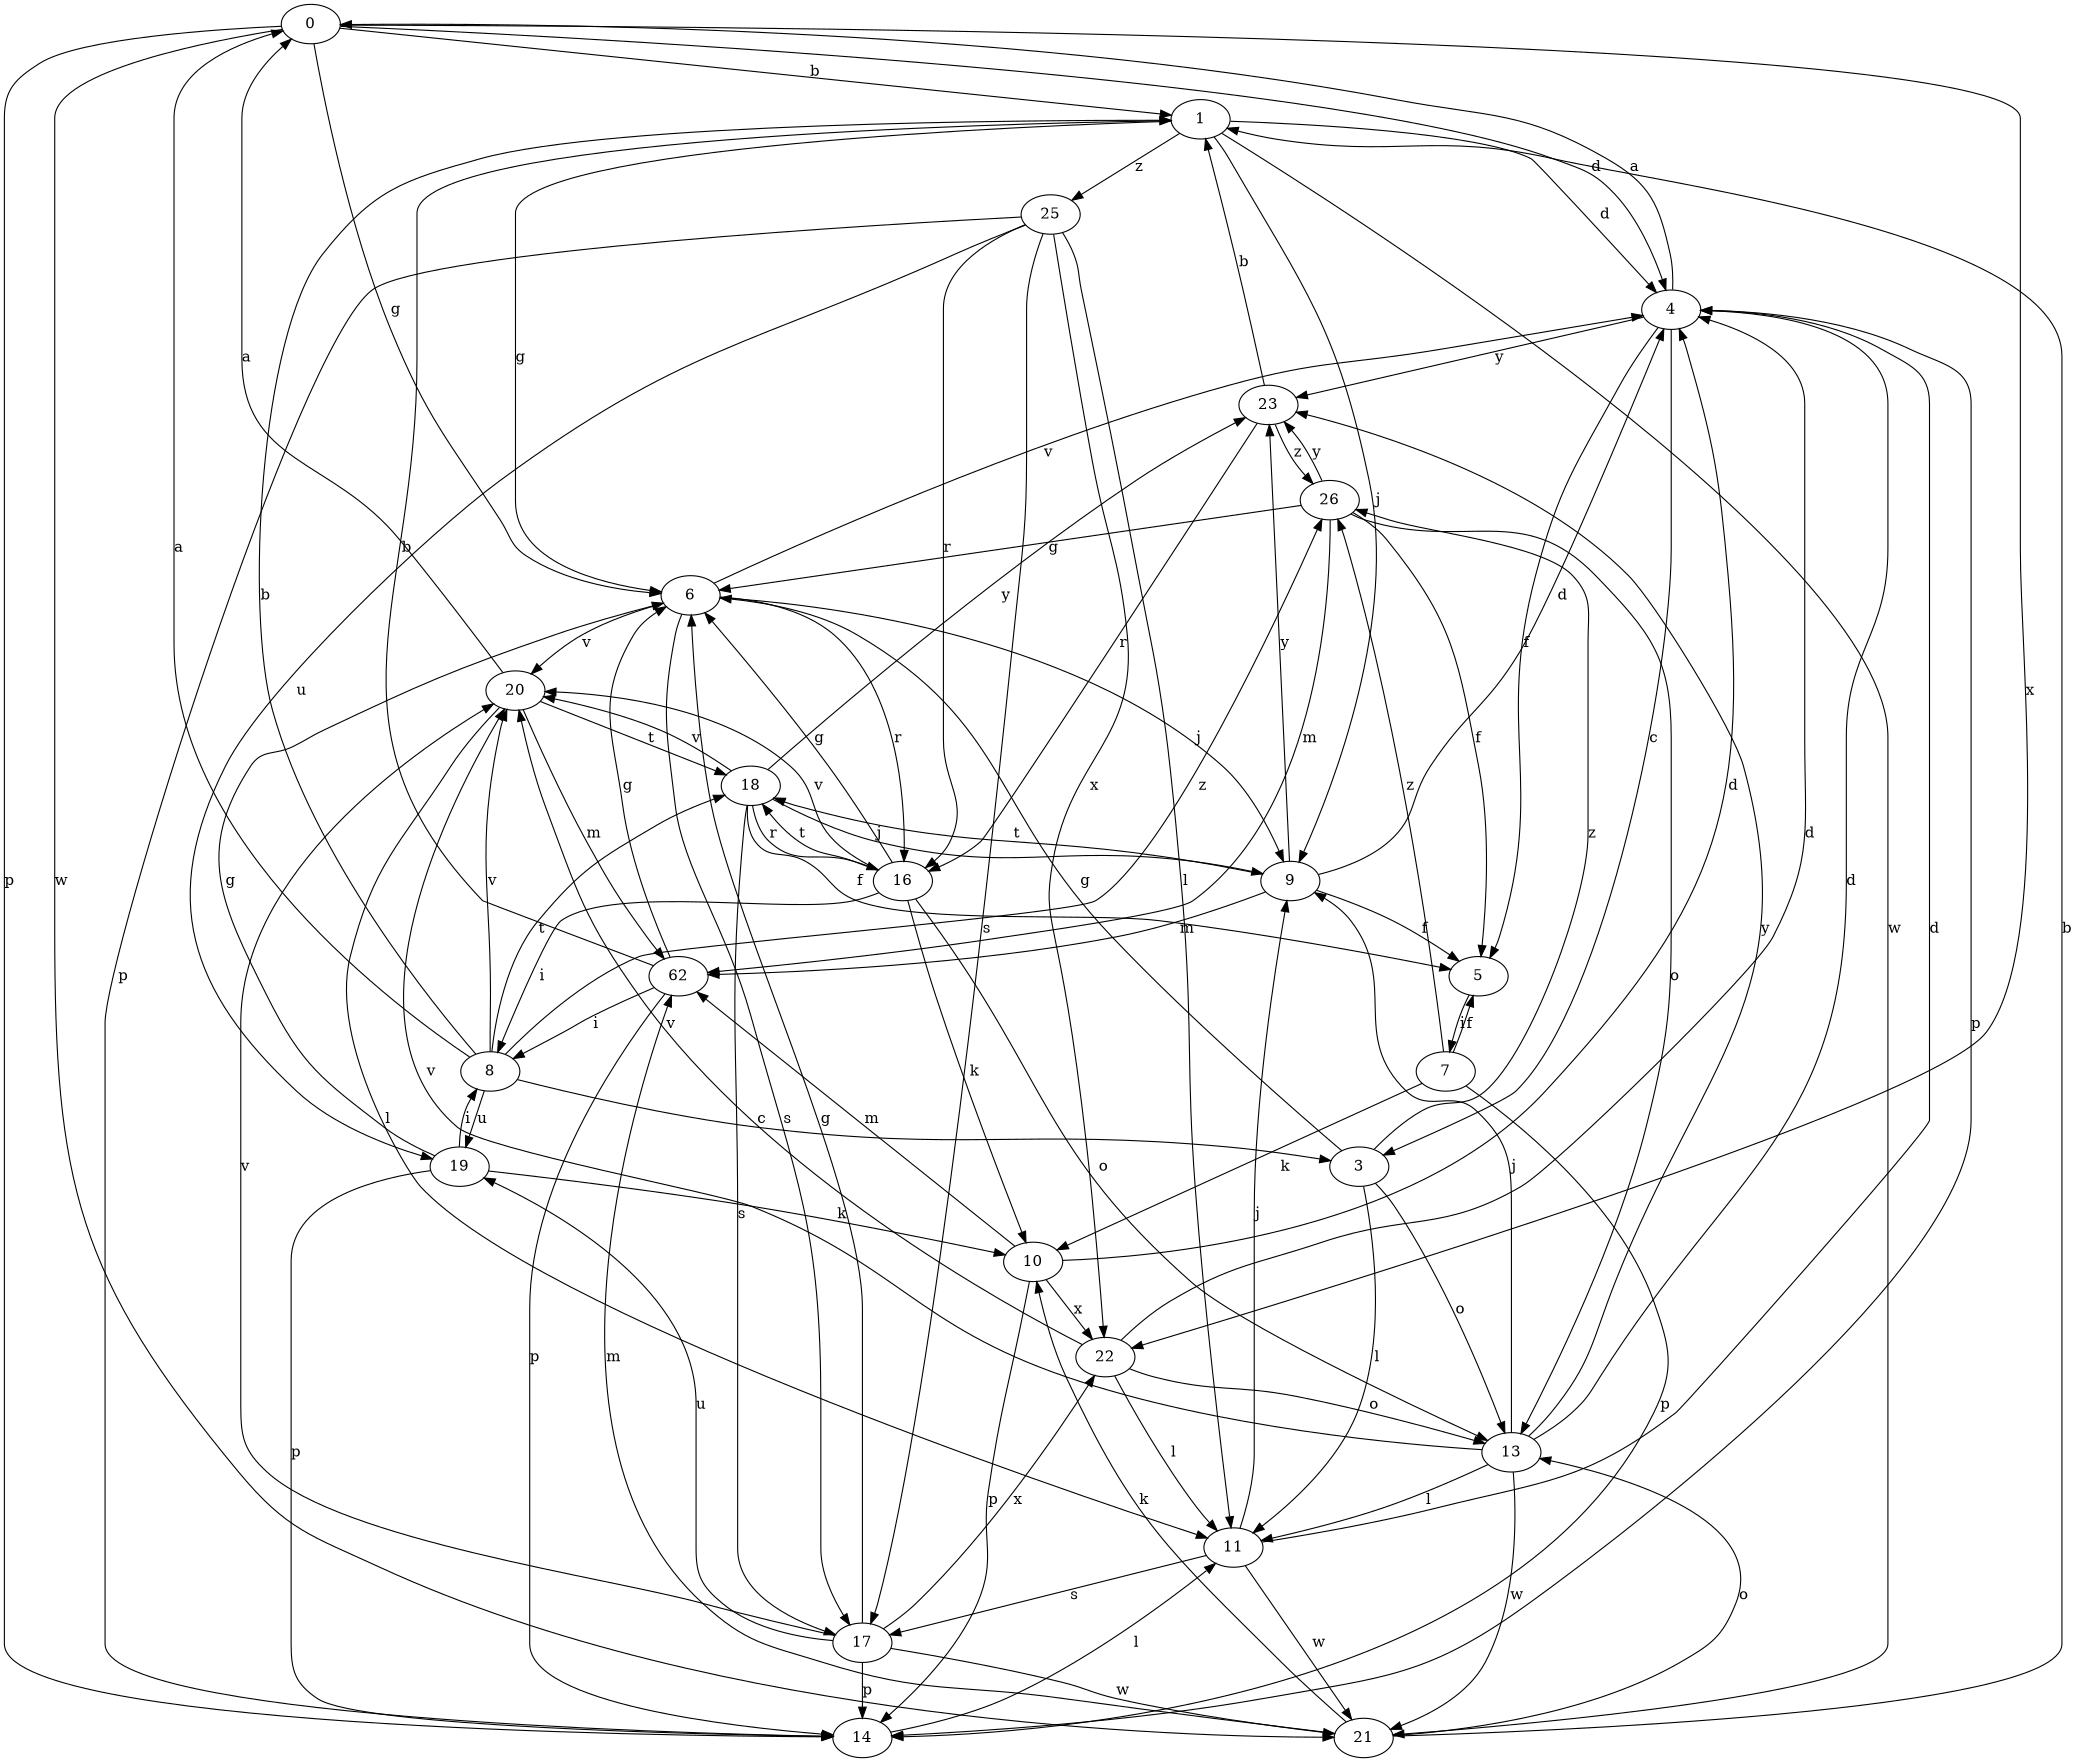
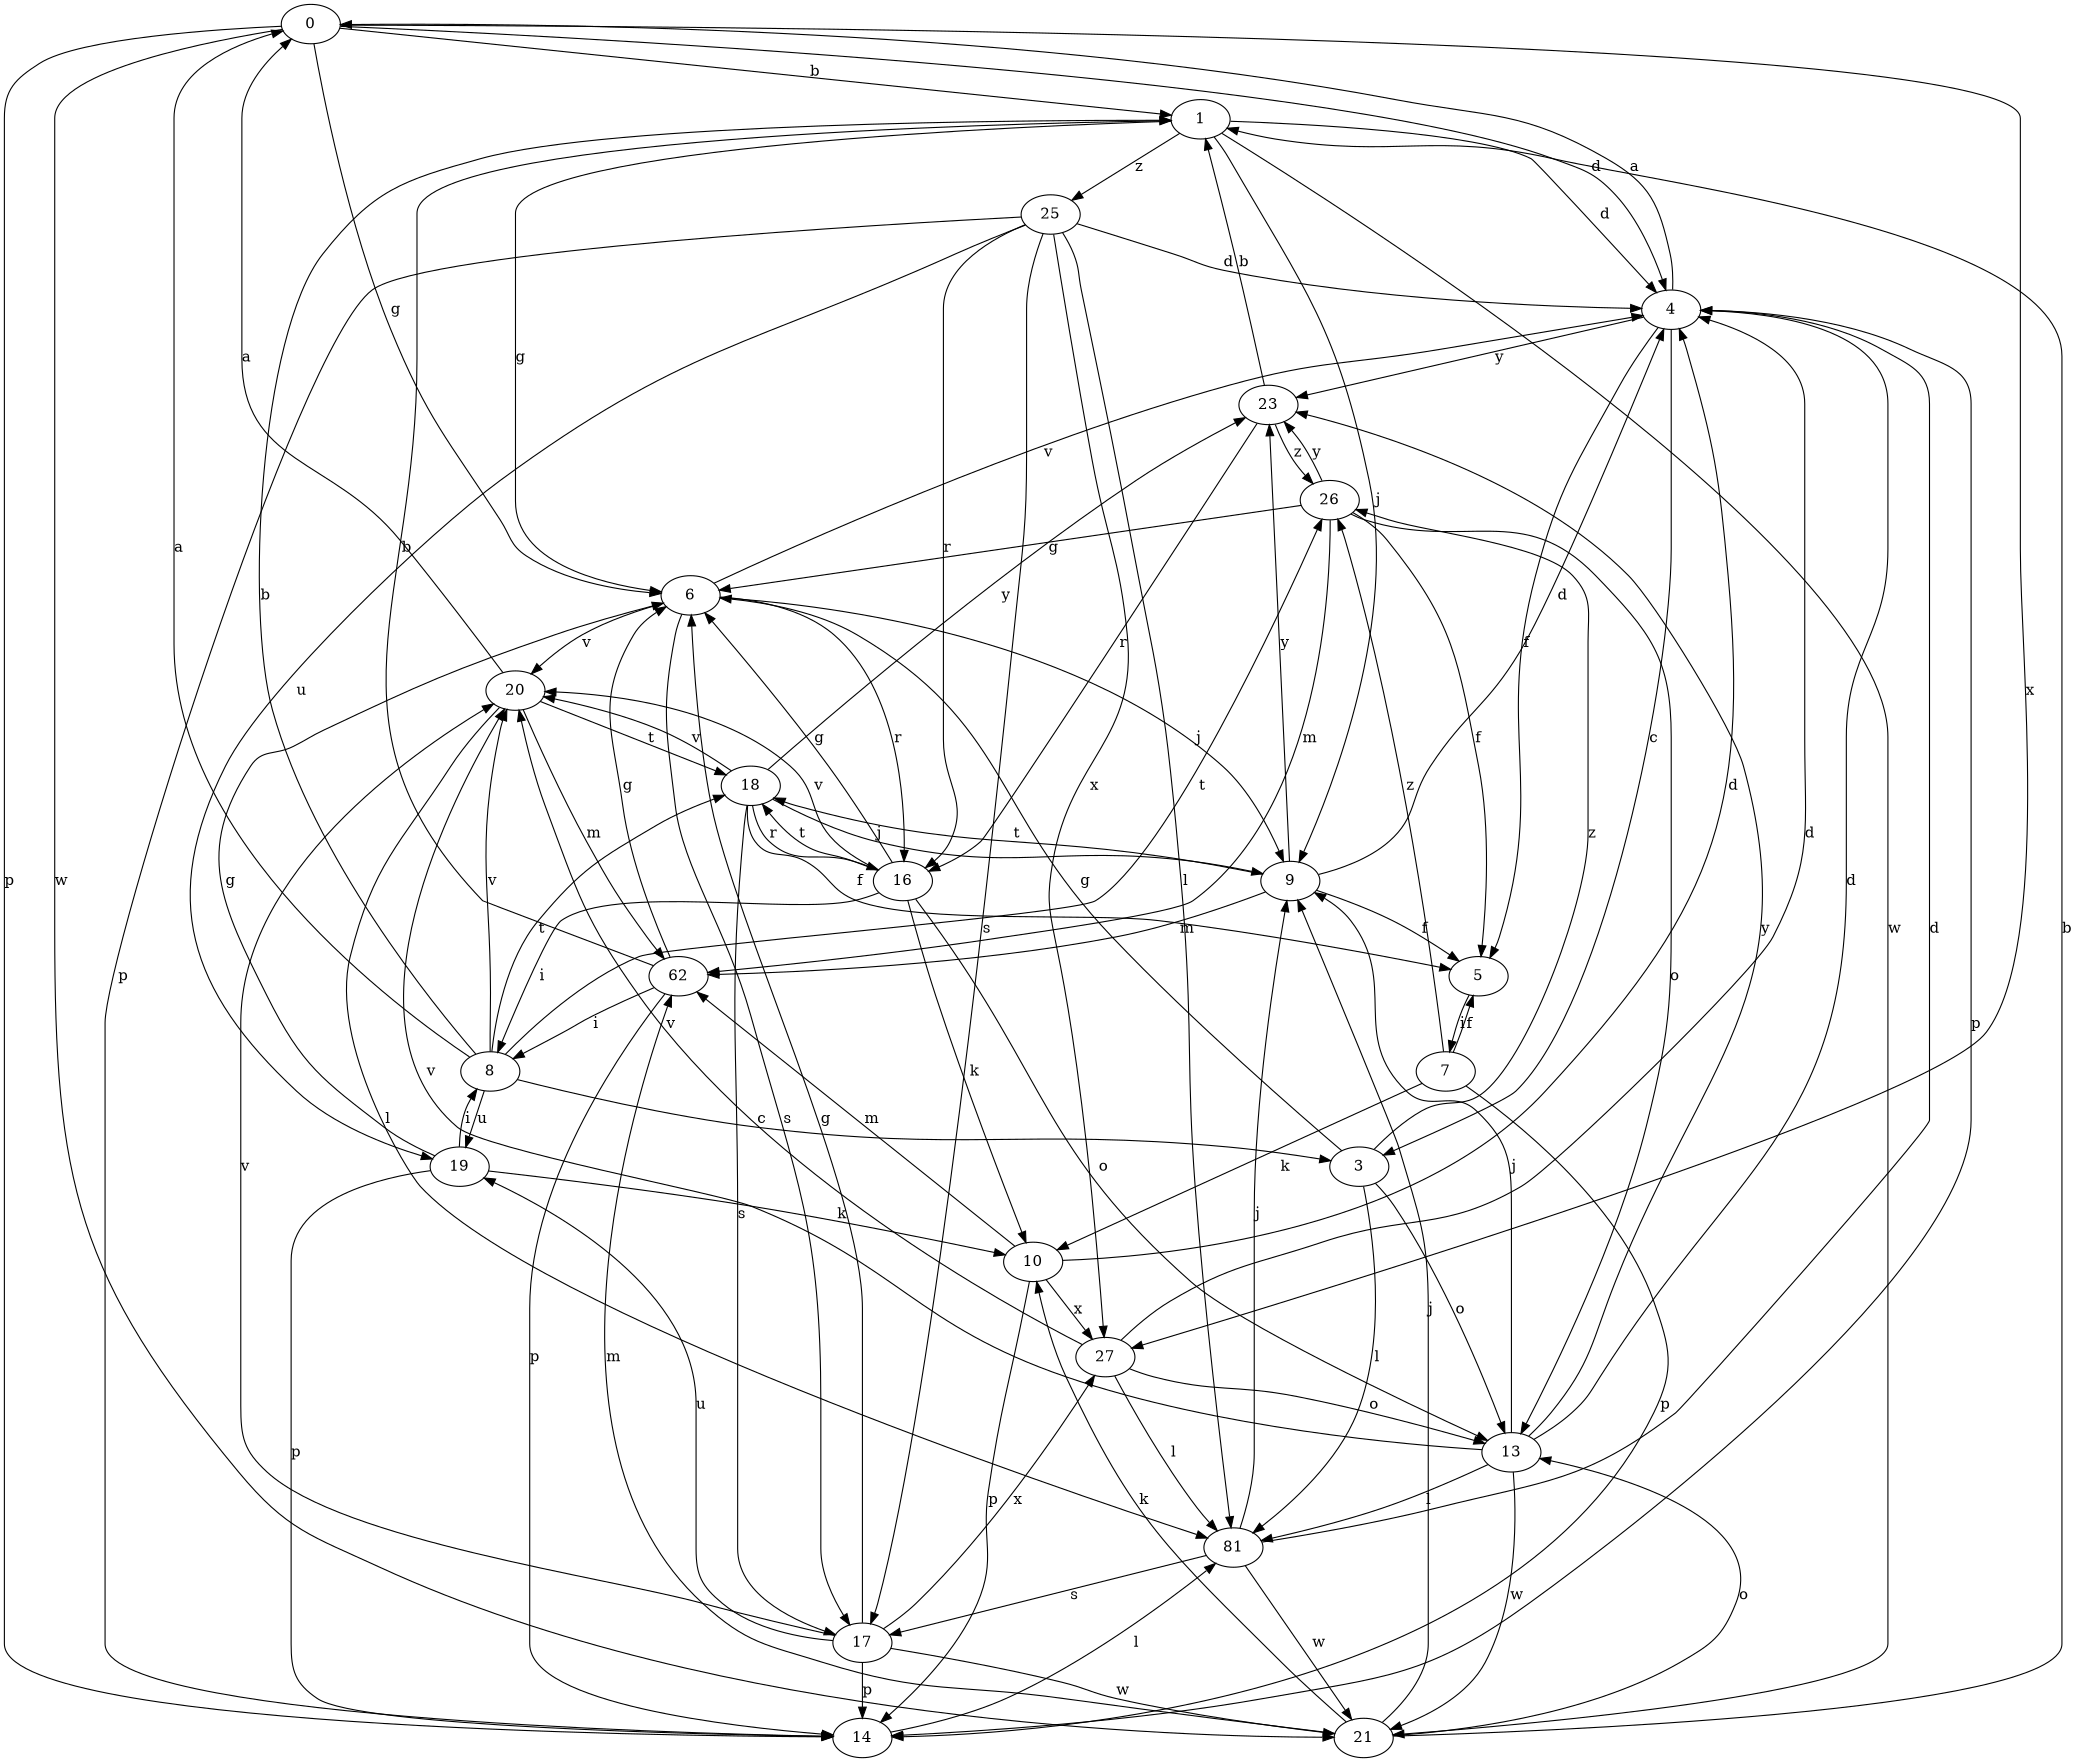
edge "25" -> "4": added, label "d"
edge "8" -> "26": label "z" -> "t"
edge "21" -> "9": added, label "j"
node "22": label "22" -> "27"
node "11": label "11" -> "81"
